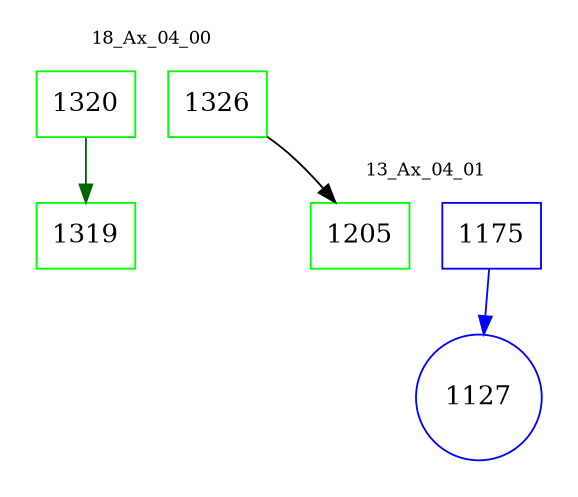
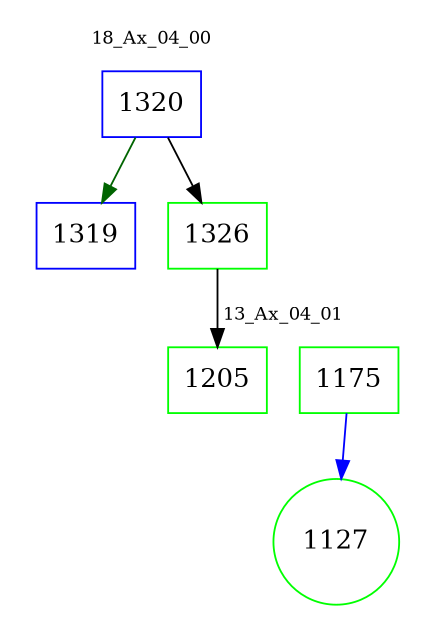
node "1320": color green -> blue
edge "1320" -> "1326": added
node "1319": color green -> blue
node "1175": color blue -> green
node "1127": color blue -> green
